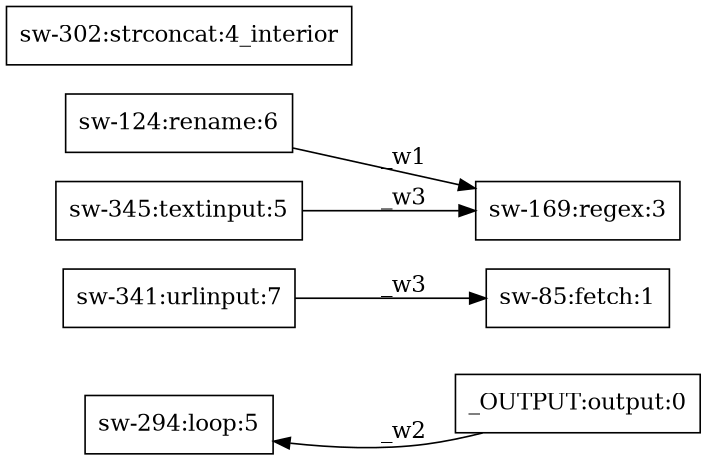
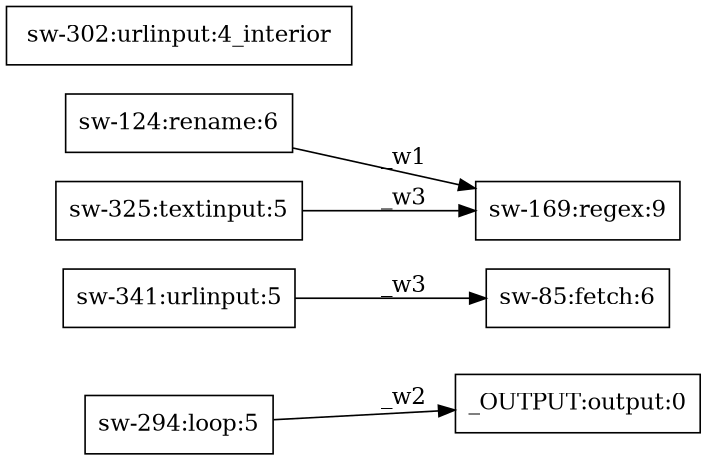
node "sw-302:strconcat:4_interior": label "sw-302:strconcat:4_interior" -> "sw-302:urlinput:4_interior"
node "sw-345:textinput:5": label "sw-345:textinput:5" -> "sw-325:textinput:5"
node "sw-169:regex:3": label "sw-169:regex:3" -> "sw-169:regex:9"
node "sw-341:urlinput:7": label "sw-341:urlinput:7" -> "sw-341:urlinput:5"
node "sw-85:fetch:1": label "sw-85:fetch:1" -> "sw-85:fetch:6"
edge "_OUTPUT:output:0" -> "sw-294:loop:5": reversed
